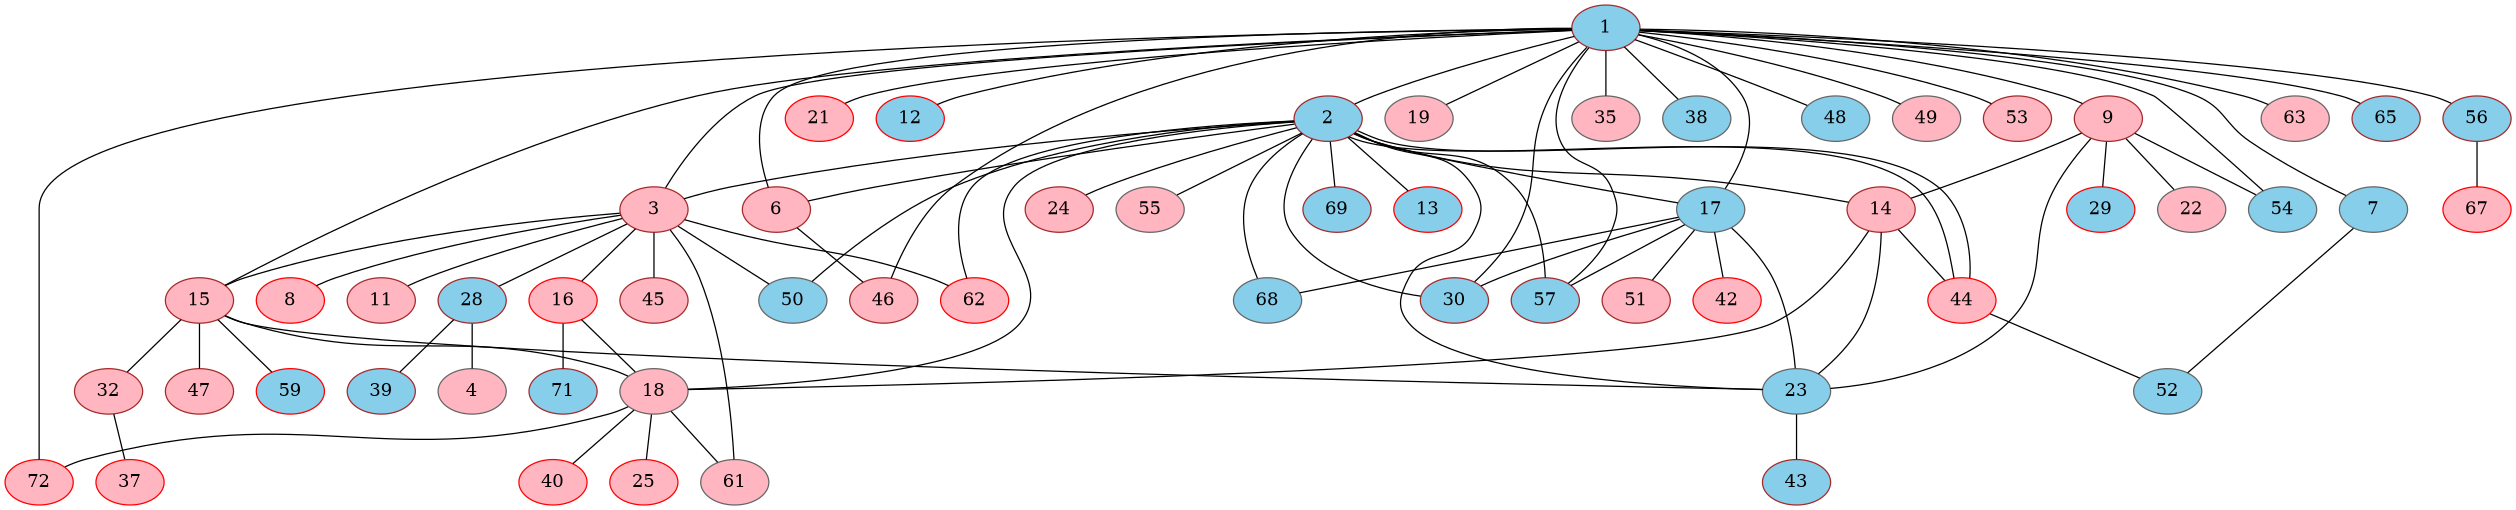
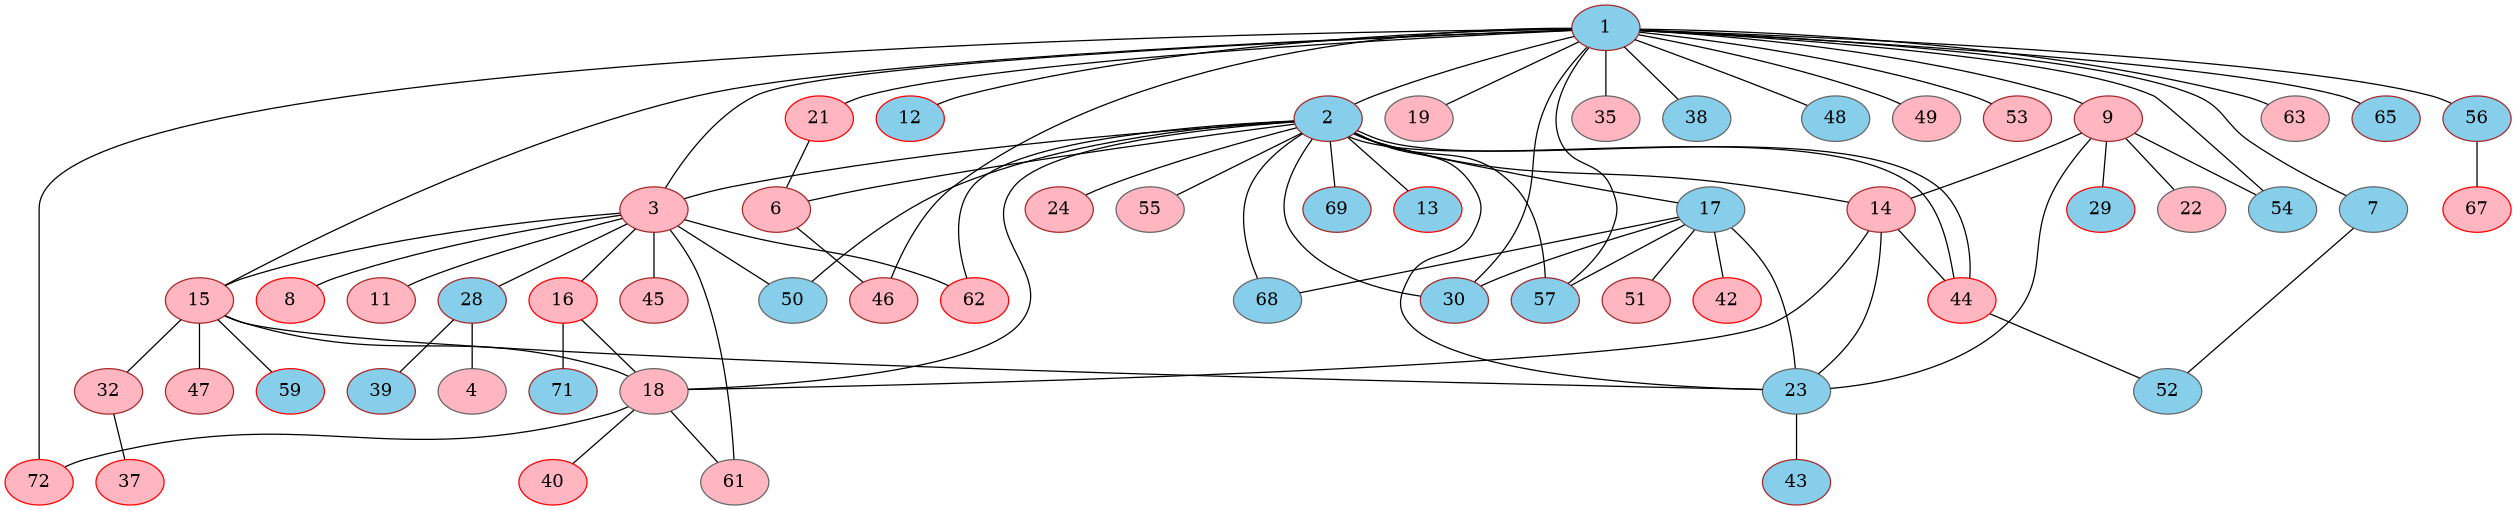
edge "1" -- "6": now "21" -- "6"
edge "1" -- "17": removed
node "25": removed
